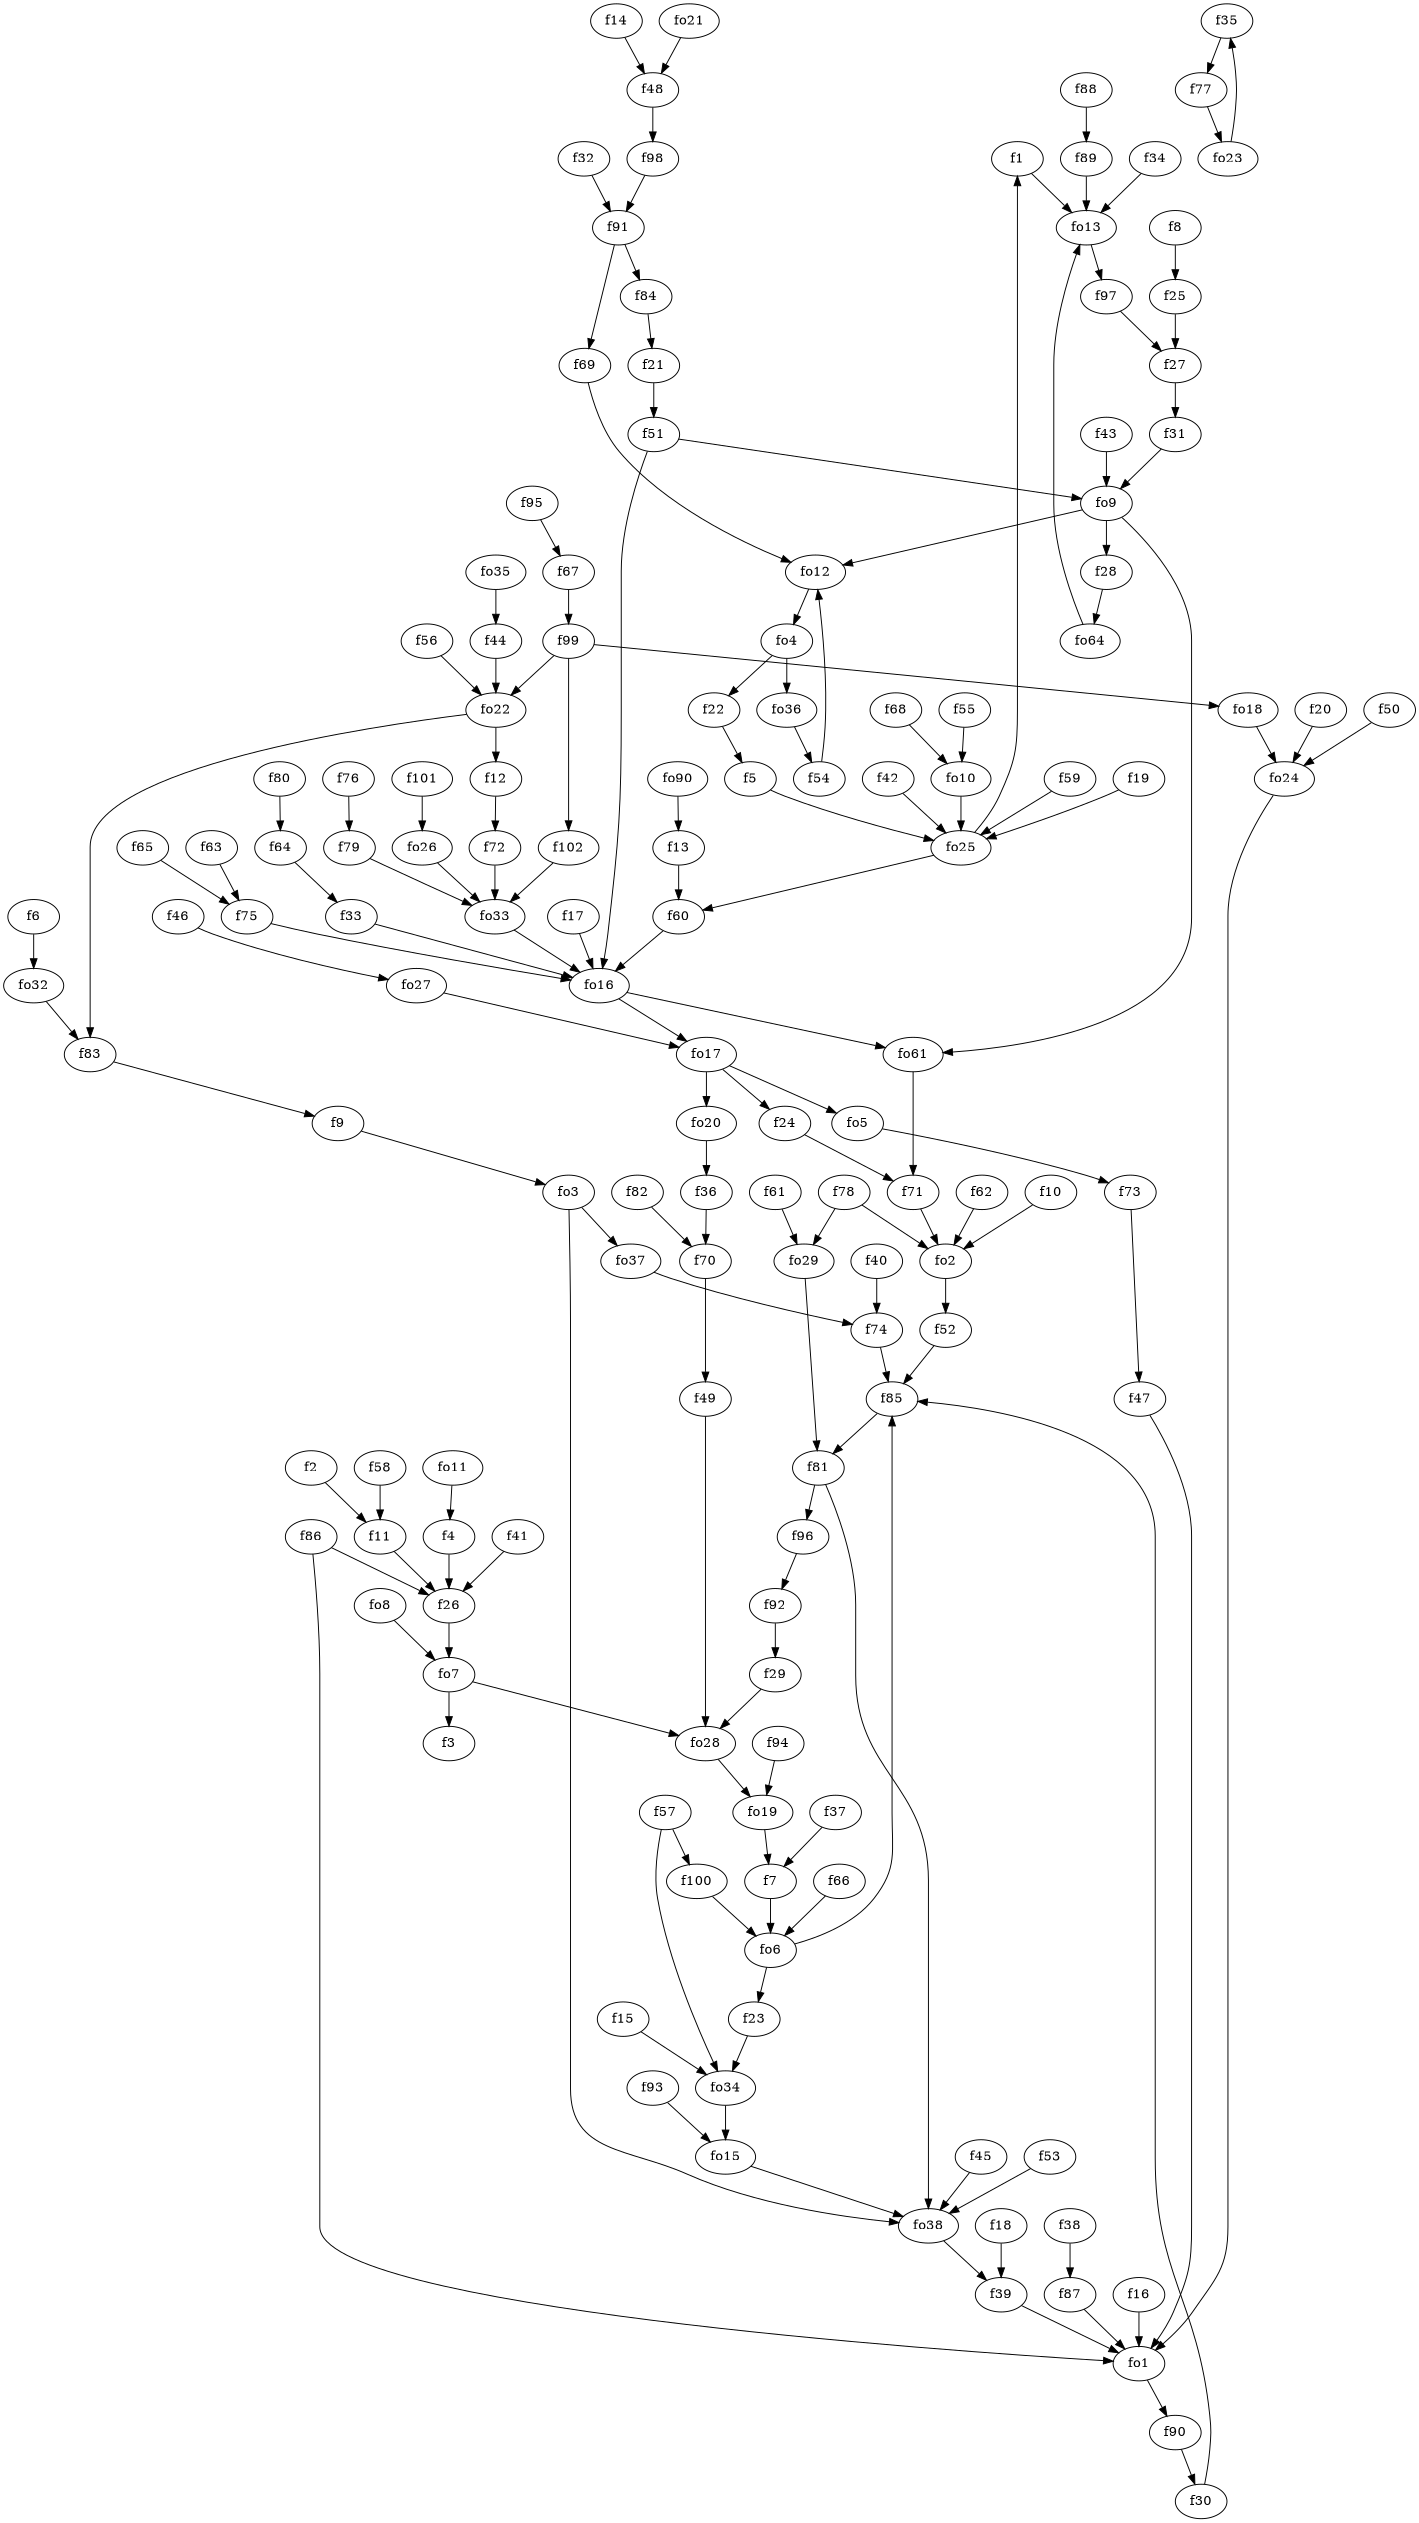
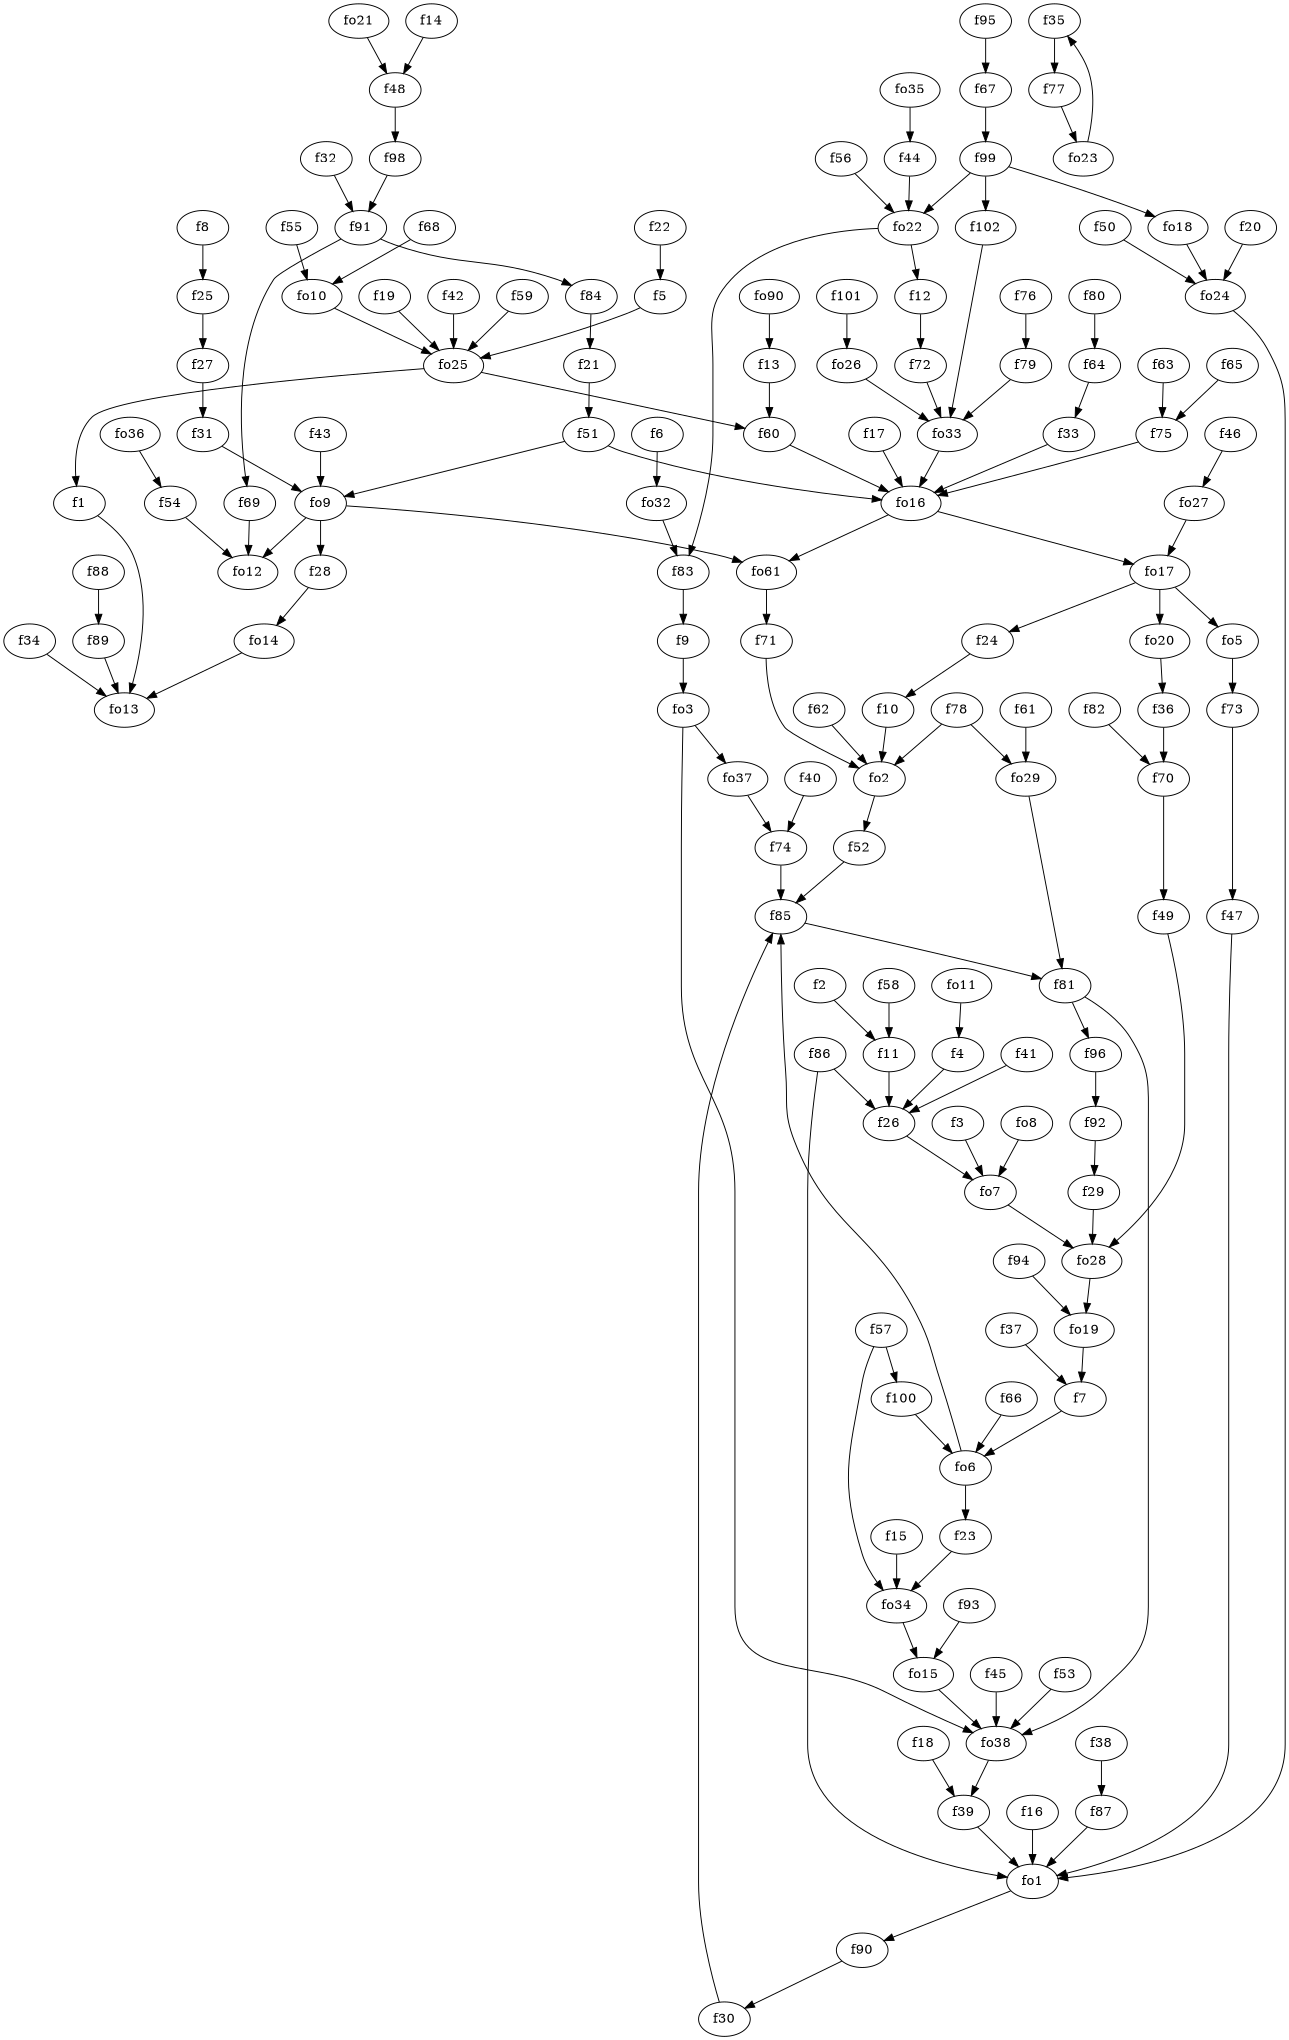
node "f97": removed
node "fo4": removed
node "fo64": label "fo64" -> "fo14"
edge "f24" -> "f71": now "f24" -> "f10"
edge "fo7" -> "f3": reversed
